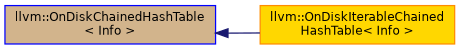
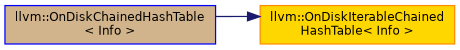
edge "llvm::OnDiskIterableChained HashTable< Info >" -> "llvm::OnDiskChainedHashTable < Info >": reversed
